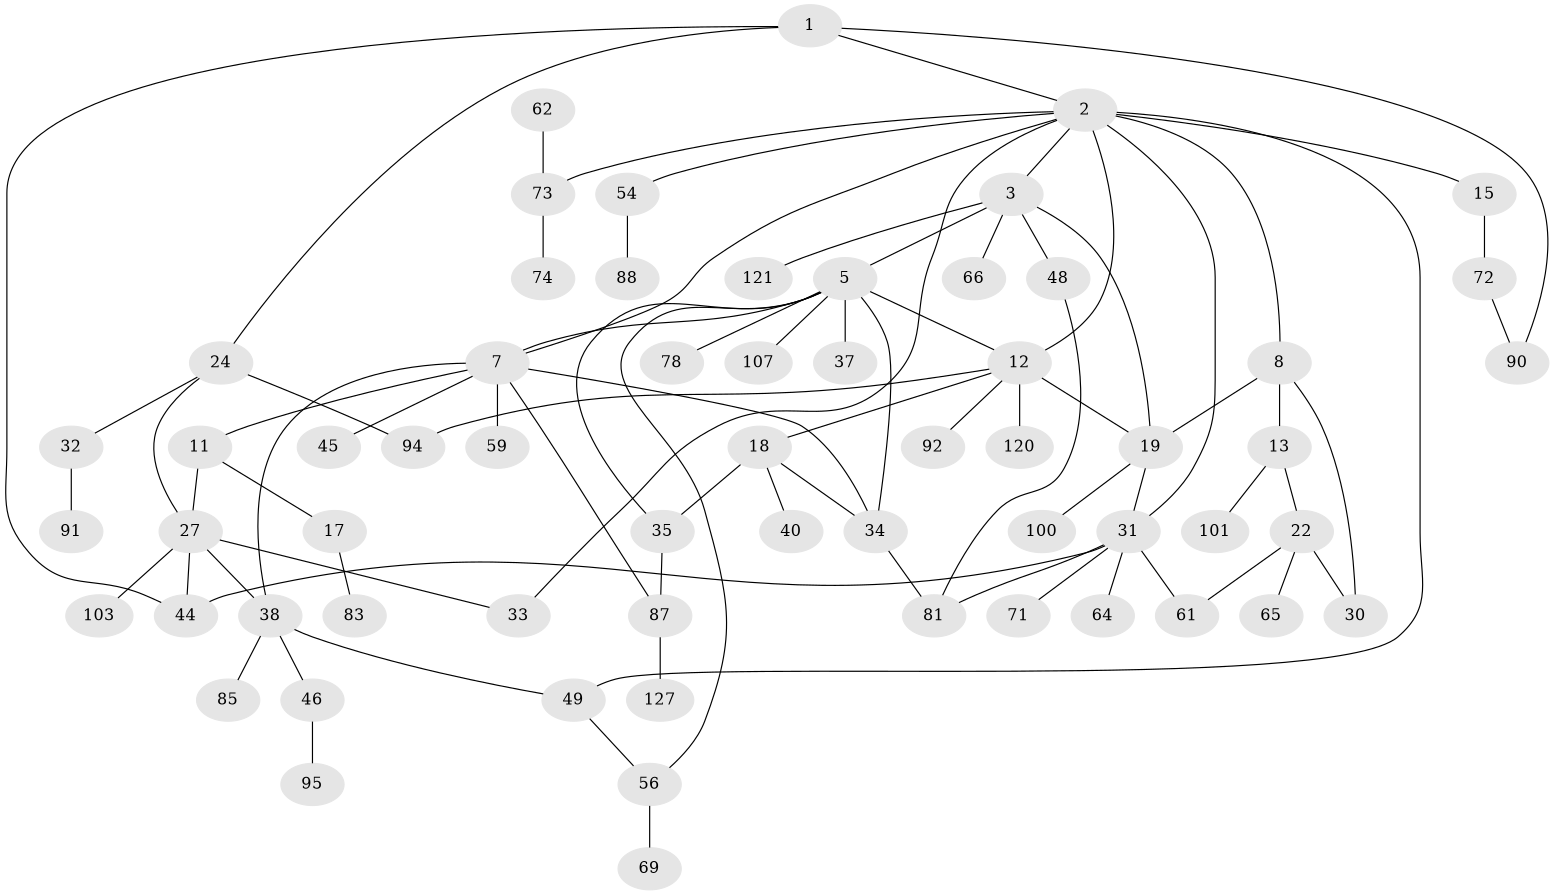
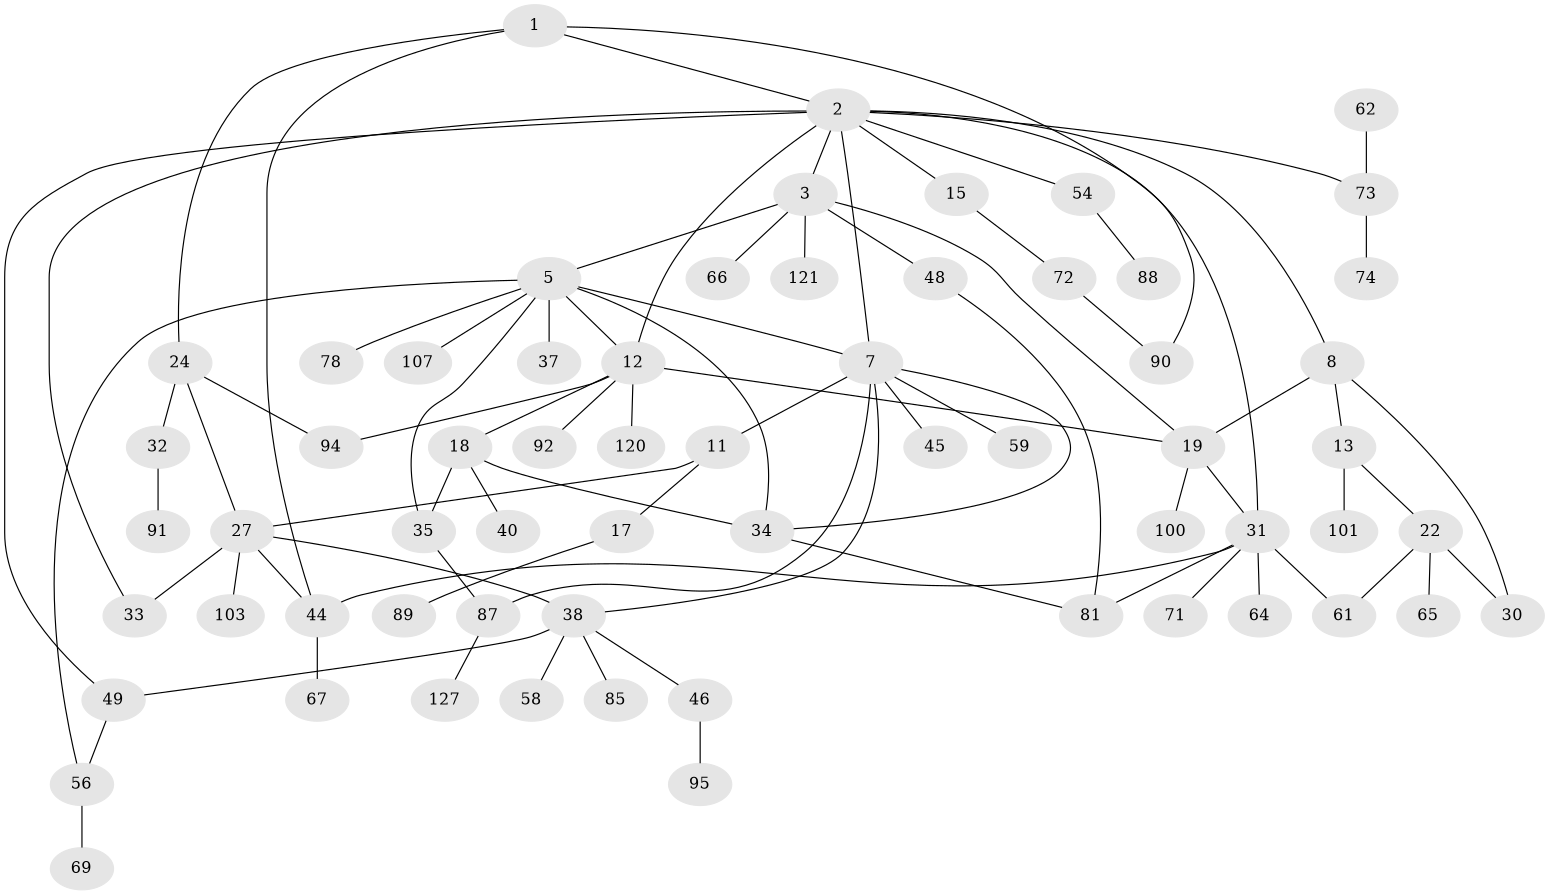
node "83": label "83" -> "89"
node "67": added
node "58": added
